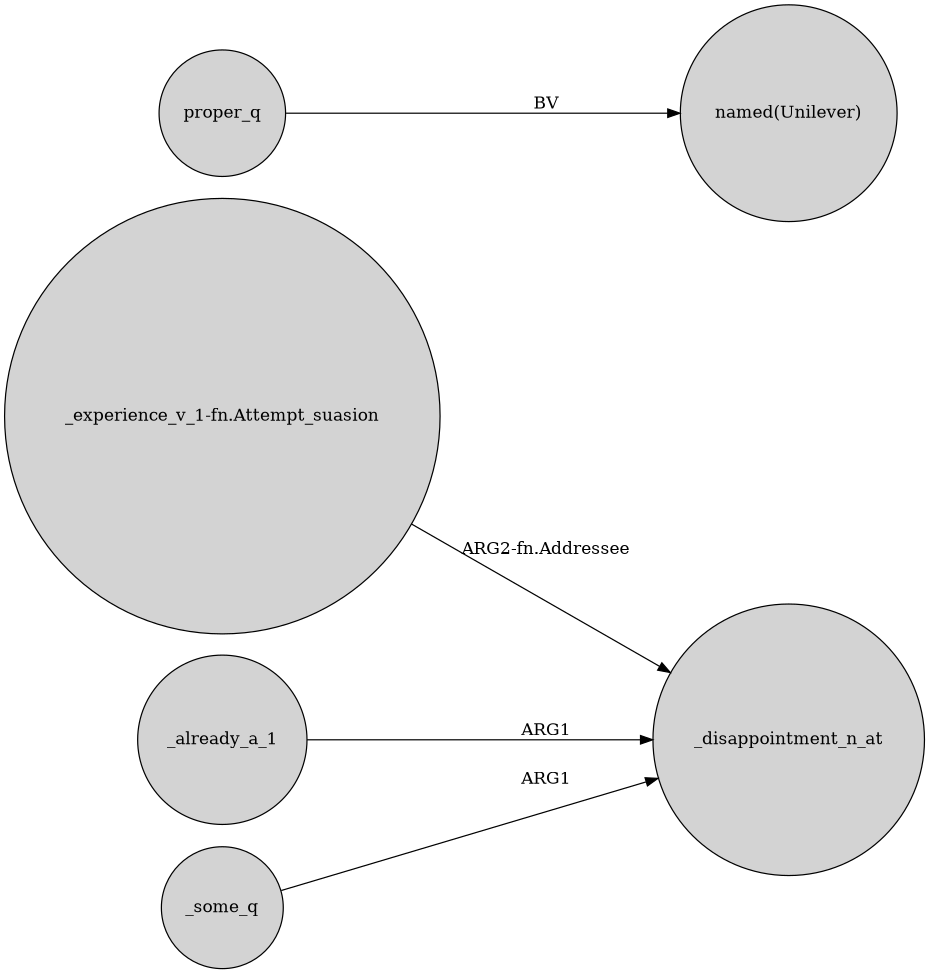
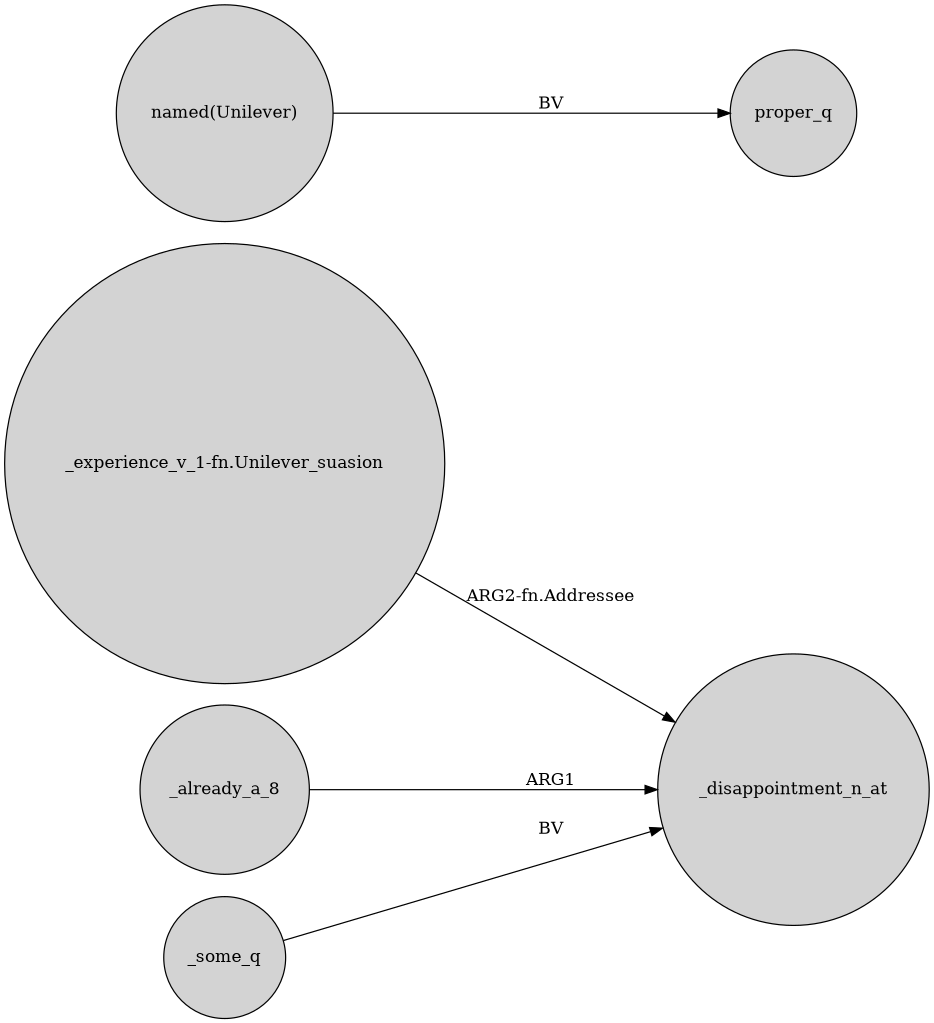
edge "proper_q" -> "named(Unilever)": reversed
node "_experience_v_1-fn.Attempt_suasion": label "_experience_v_1-fn.Attempt_suasion" -> "_experience_v_1-fn.Unilever_suasion"
node "_already_a_1": label "_already_a_1" -> "_already_a_8"
edge "_some_q" -> "_disappointment_n_at": label "ARG1" -> "BV"
